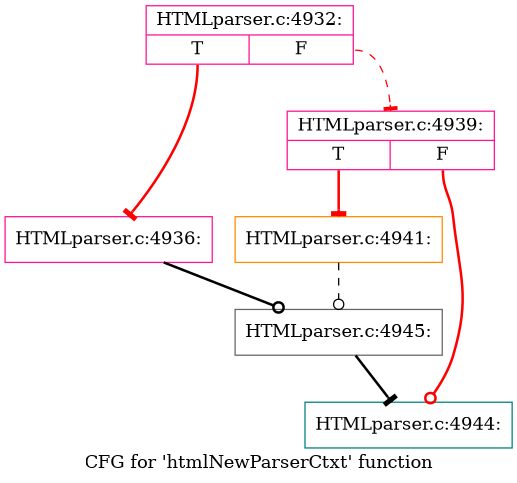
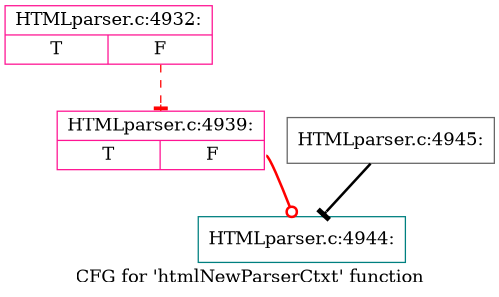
node "HTMLparser.c:4936:": removed
node "HTMLparser.c:4941:": removed
